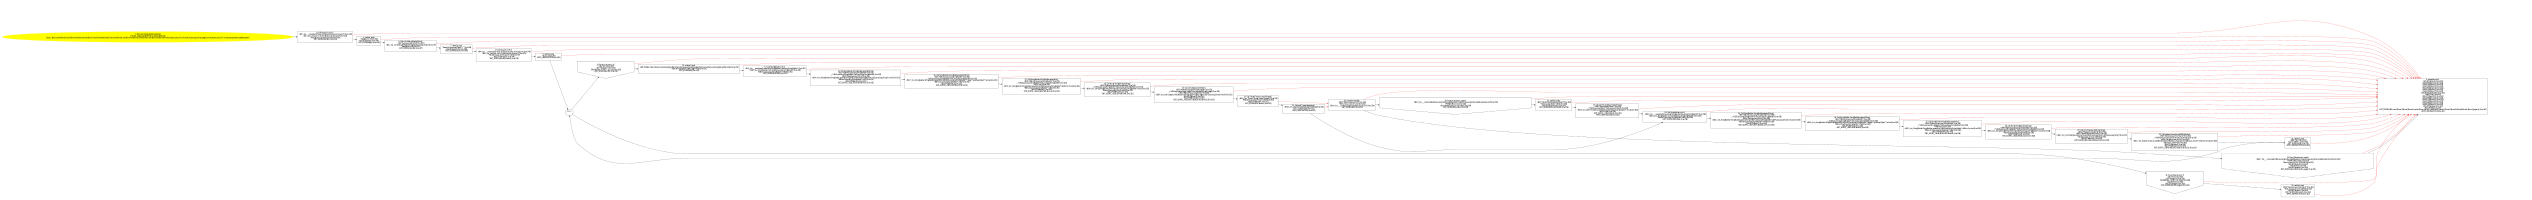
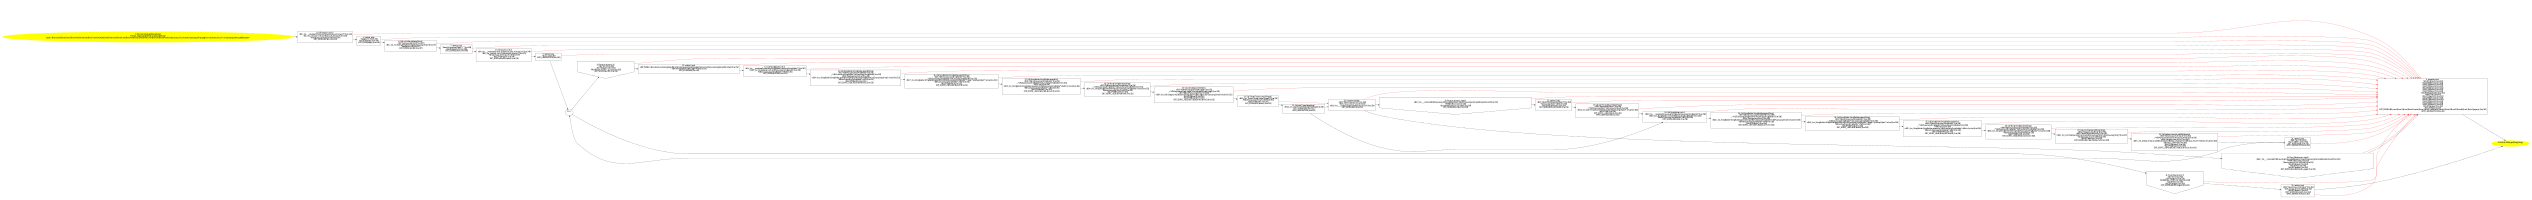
node "2: Exit List UrlGet.get(String,String)": added
